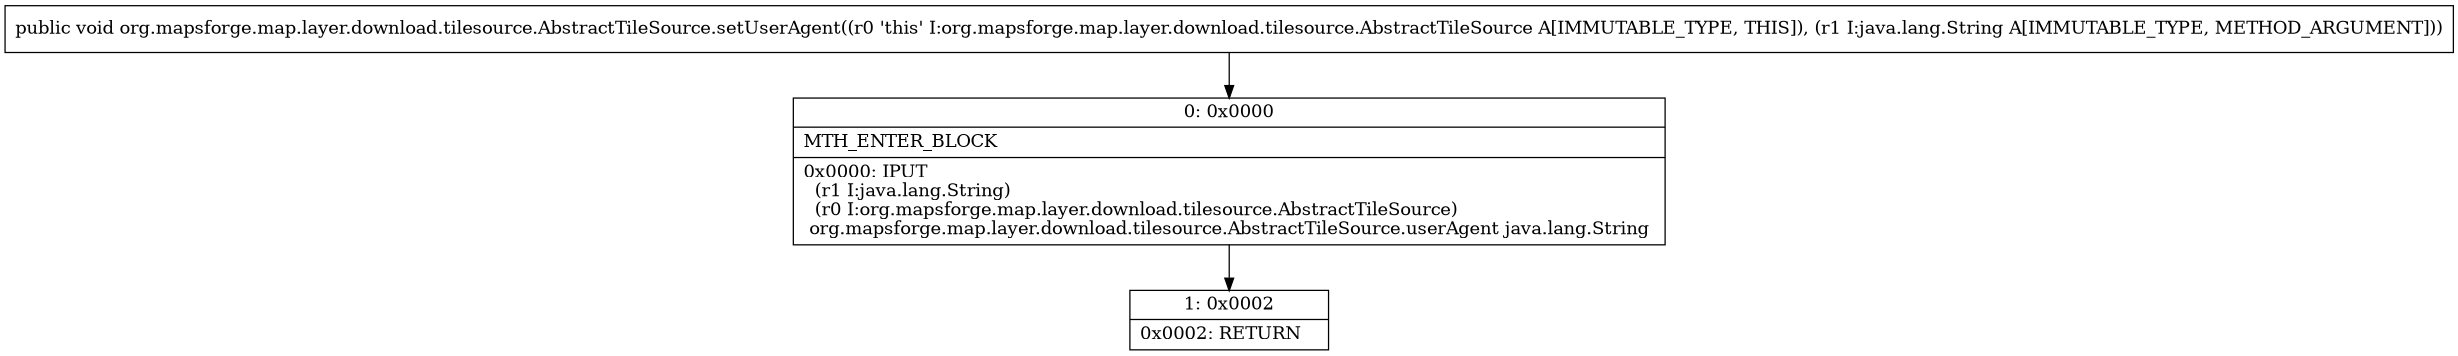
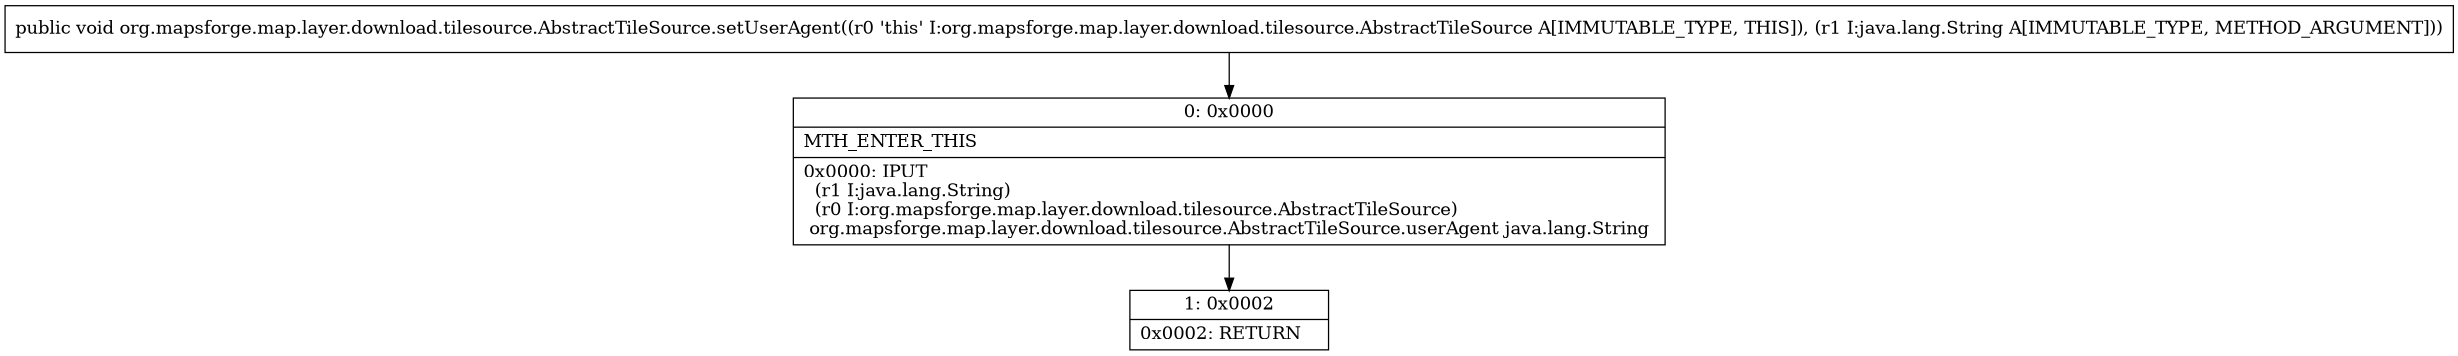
node "0: 0x0000": text "MTH_ENTER_BLOCK" -> "MTH_ENTER_THIS"
